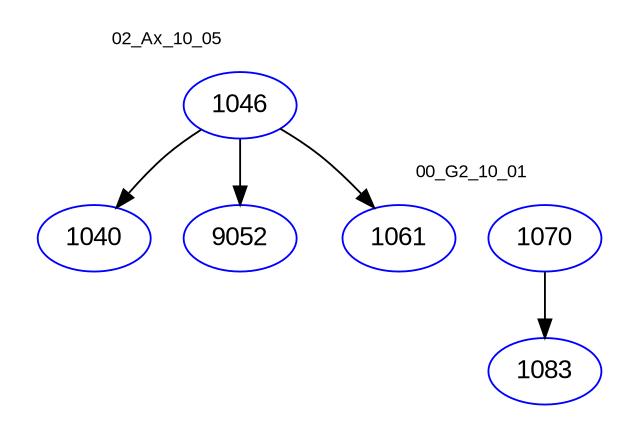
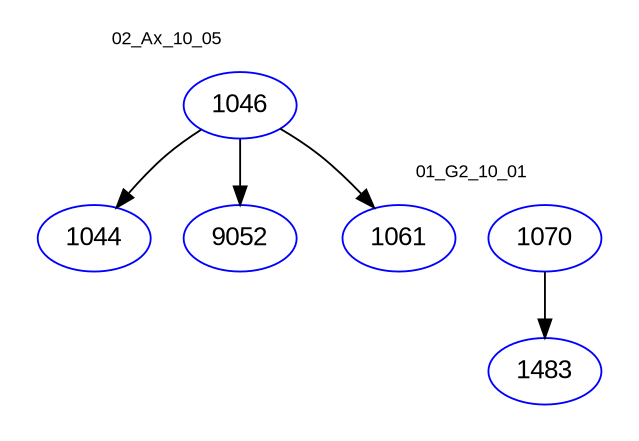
cluster "00_G2_10_01": label "00_G2_10_01" -> "01_G2_10_01"
node "1040": label "1040" -> "1044"
node "1083": label "1083" -> "1483"
